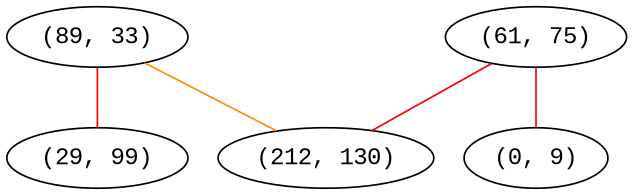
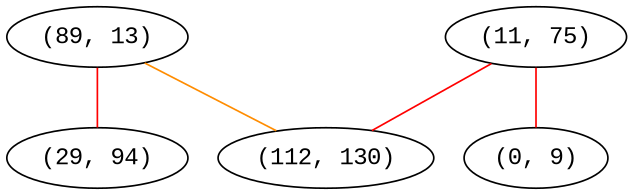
node "(89, 33)": label "(89, 33)" -> "(89, 13)"
node "(61, 75)": label "(61, 75)" -> "(11, 75)"
node "(29, 99)": label "(29, 99)" -> "(29, 94)"
node "(212, 130)": label "(212, 130)" -> "(112, 130)"
